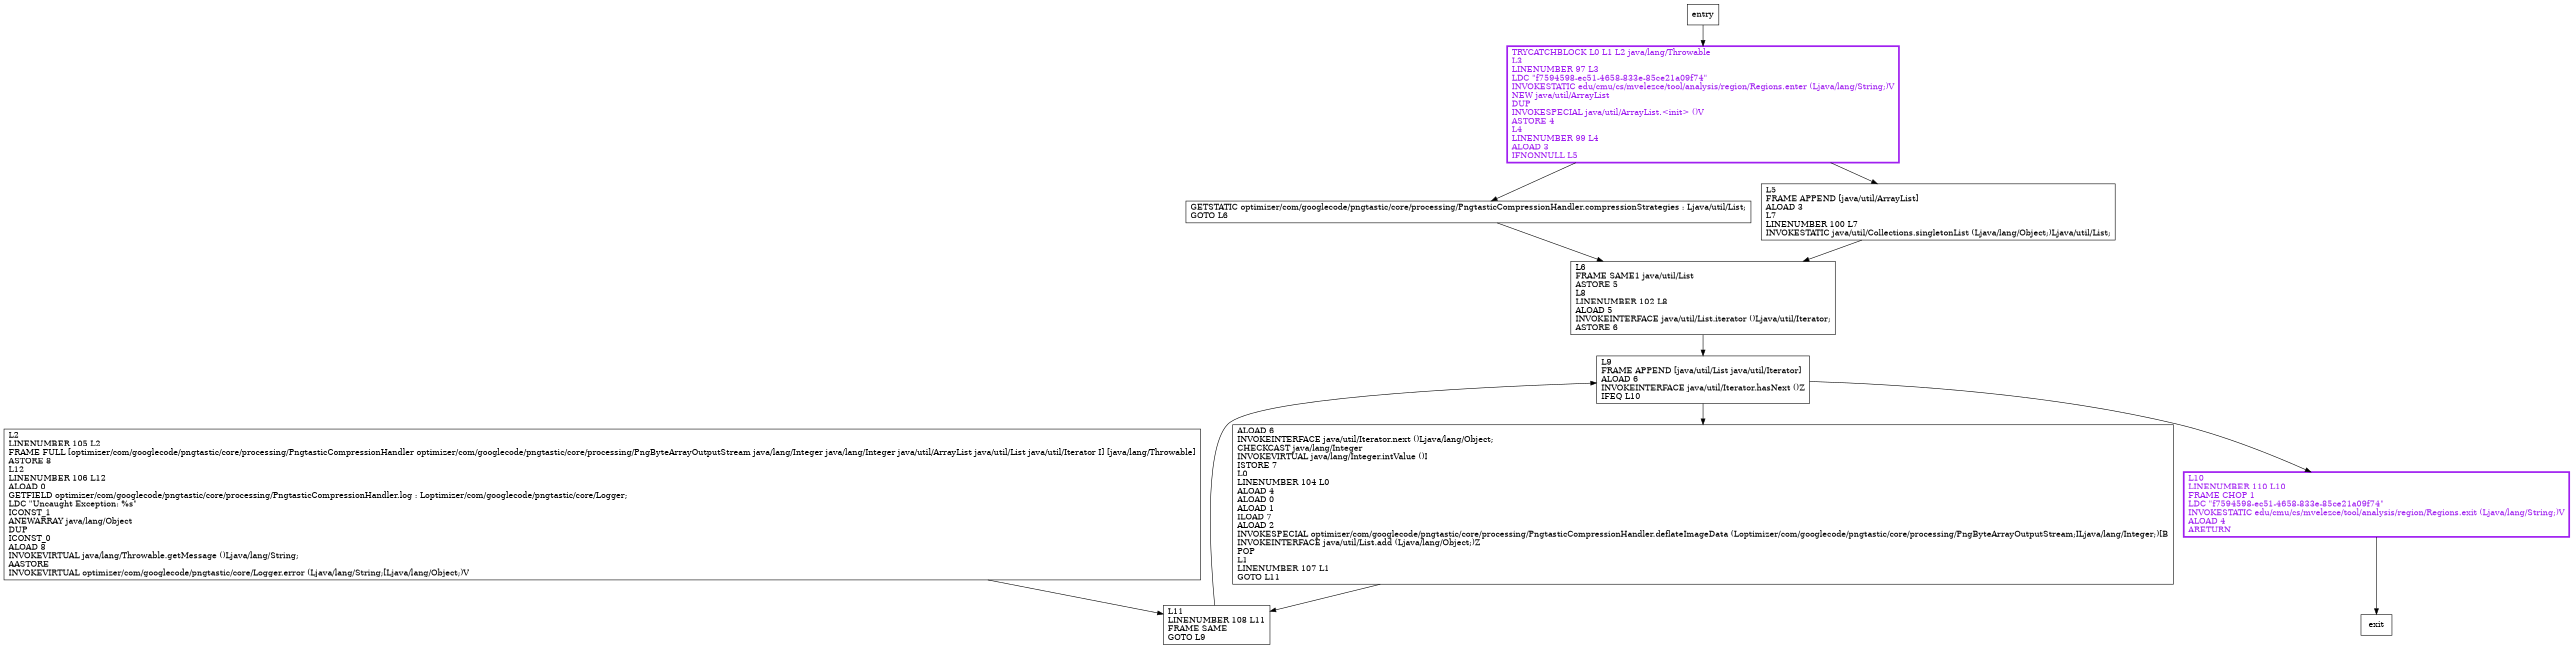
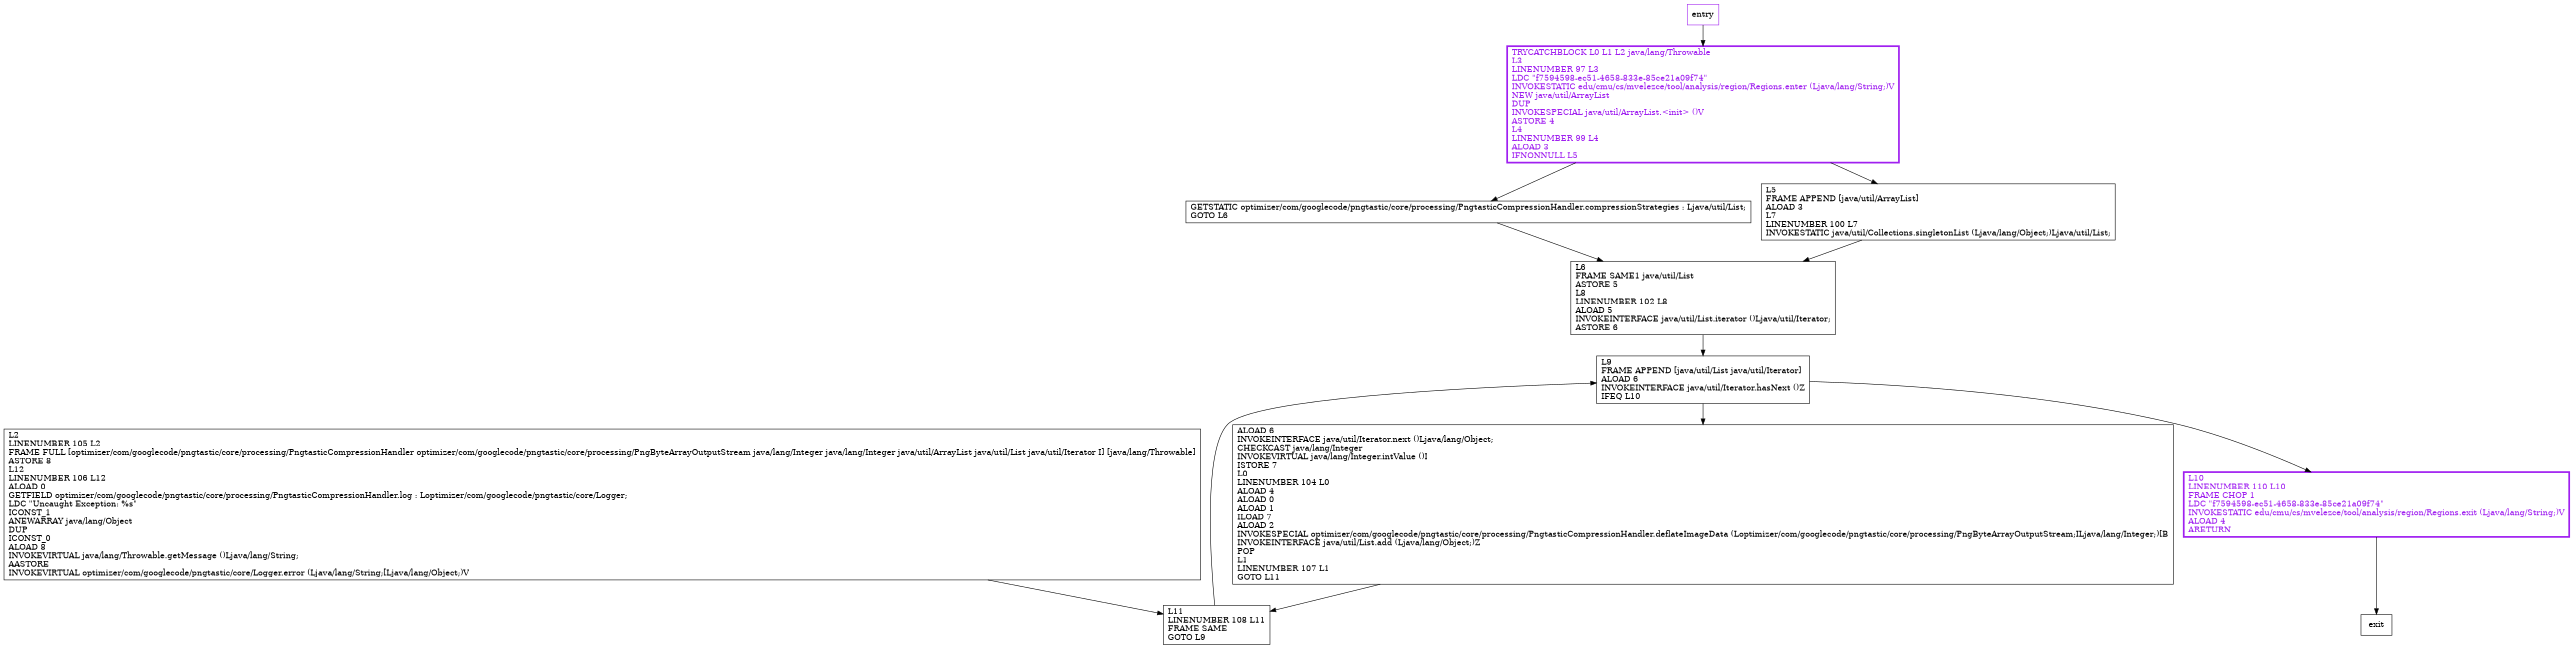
node "entry": color black -> purple
